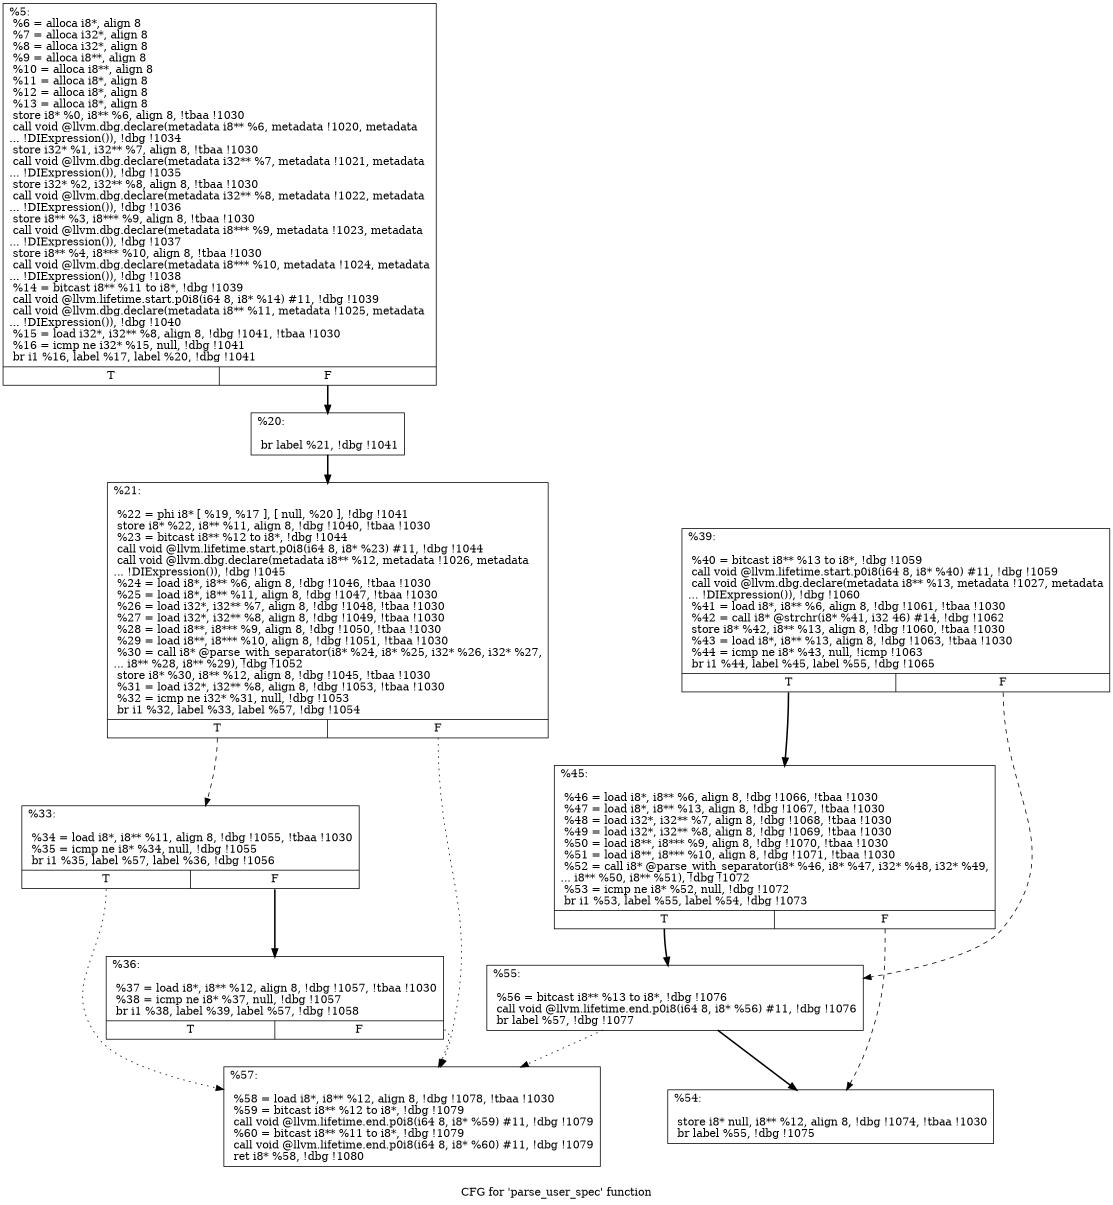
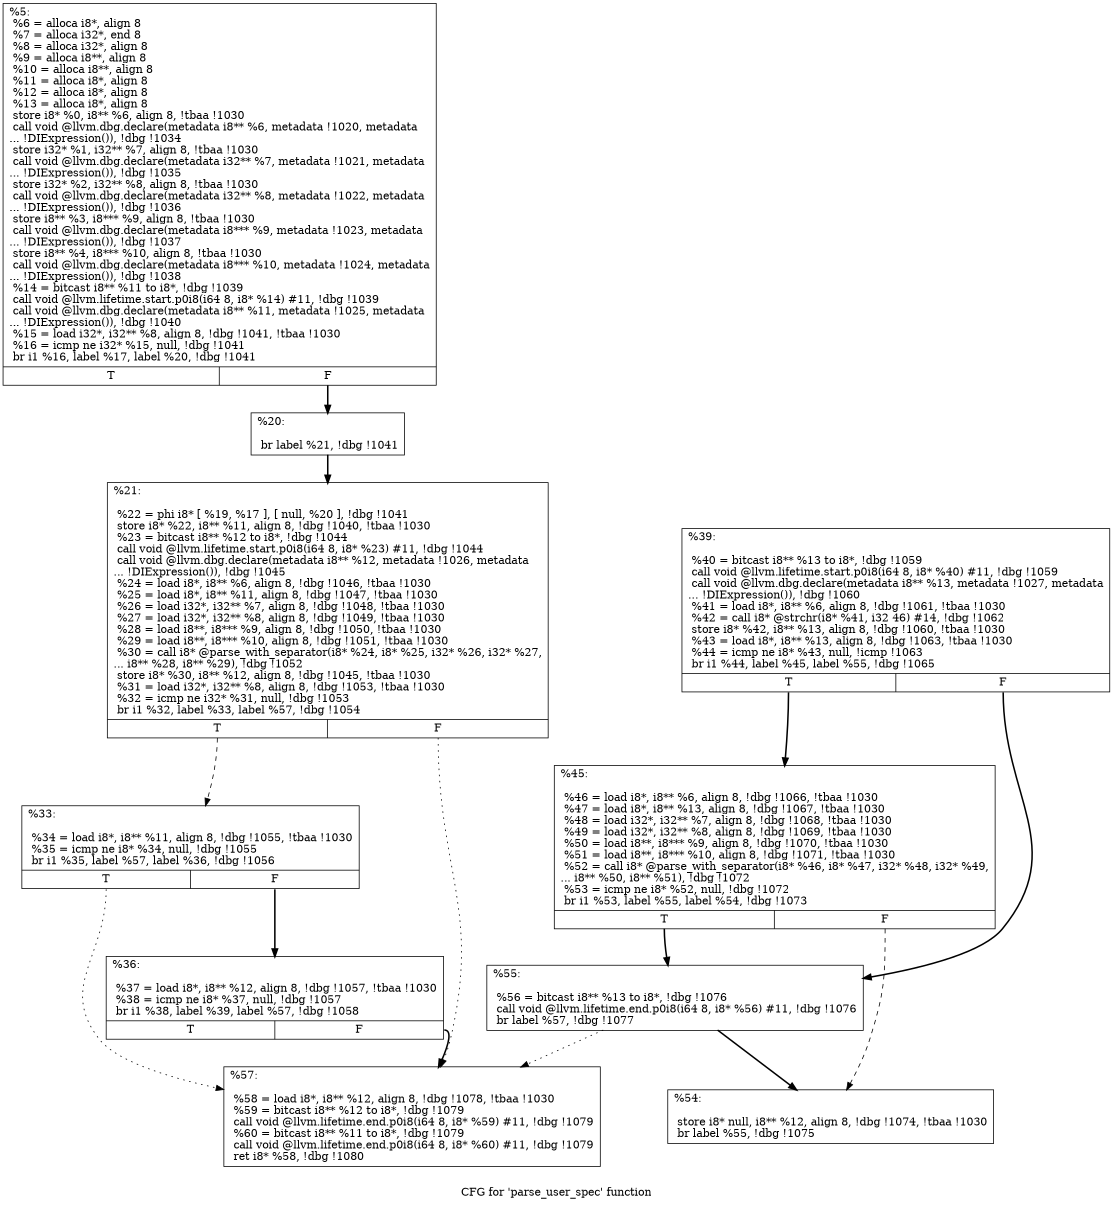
node "%5:": text "%7 = alloca i32*, align 8" -> "%7 = alloca i32*, end 8"
edge "%39:" -> "%55:": style dashed -> bold
edge "%36:" -> "%57:": style dotted -> bold
